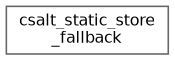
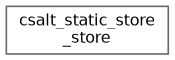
node "csalt_static_store _fallback": label "csalt_static_store _fallback" -> "csalt_static_store _store"
